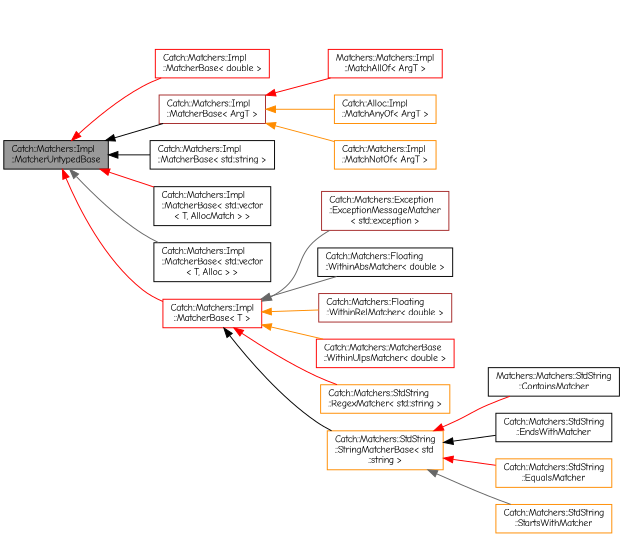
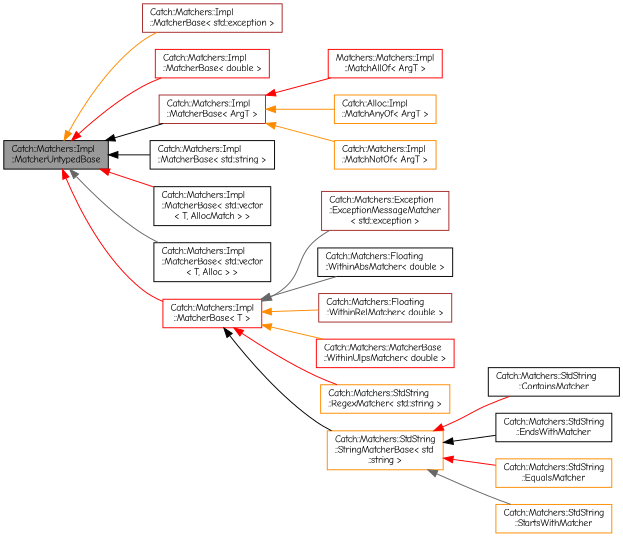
node "Catch::Matchers::Impl ::MatcherBase< std::exception >": added
node "Matchers::Matchers::StdString ::ContainsMatcher": label "Matchers::Matchers::StdString ::ContainsMatcher" -> "Catch::Matchers::StdString ::ContainsMatcher"
